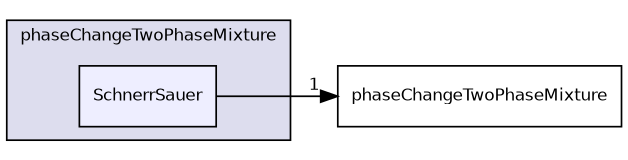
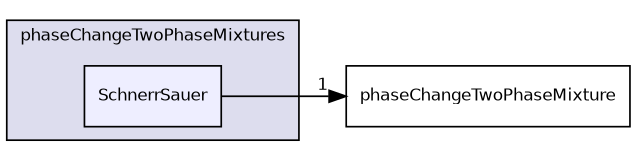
cluster "phaseChangeTwoPhaseMixture": label "phaseChangeTwoPhaseMixture" -> "phaseChangeTwoPhaseMixtures"
